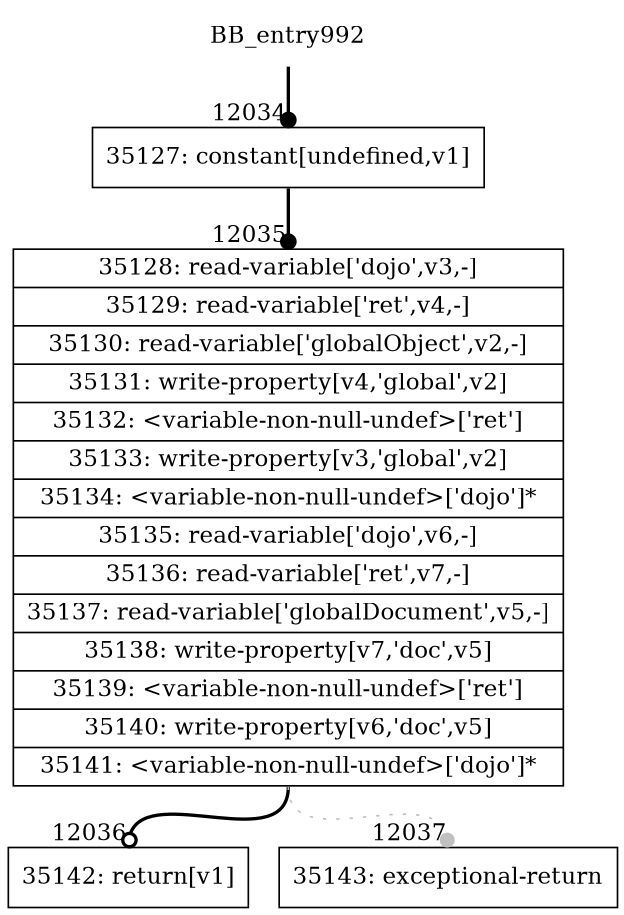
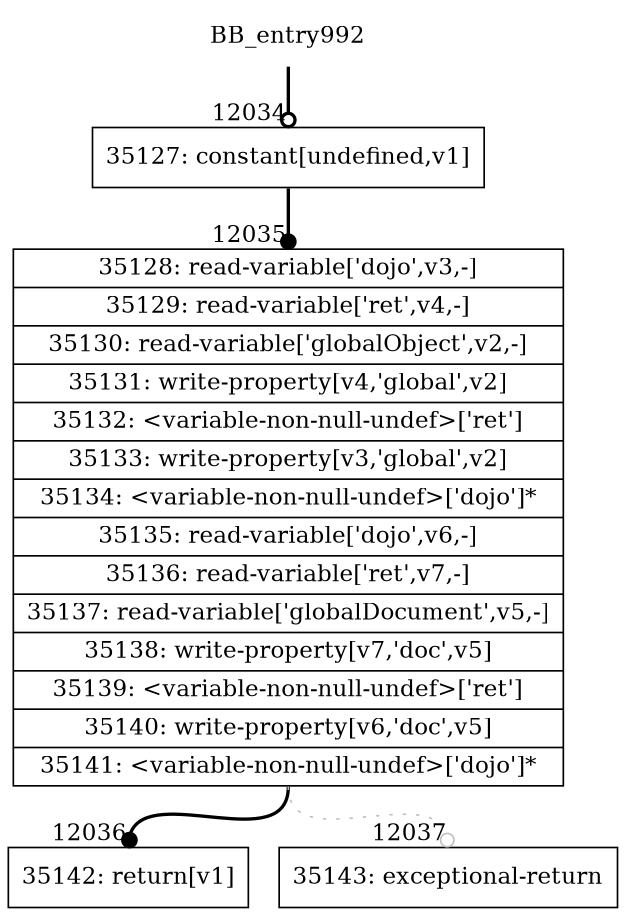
edge "BB_entry992" -> "35127: constant[undefined,v1]": arrowhead dot -> odot
edge "35128: read-variable['dojo',v3,-]" -> "35142: return[v1]": arrowhead odot -> dot
edge "35128: read-variable['dojo',v3,-]" -> "35143: exceptional-return": arrowhead dot -> odot
